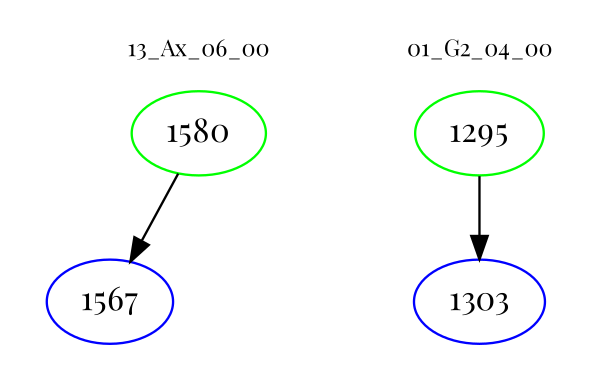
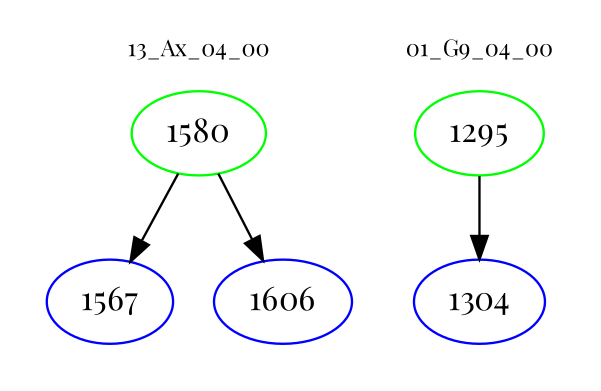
cluster "13_Ax_06_00": label "13_Ax_06_00" -> "13_Ax_04_00"
cluster "01_G2_04_00": label "01_G2_04_00" -> "01_G9_04_00"
node "1606": added
node "1303": label "1303" -> "1304"
